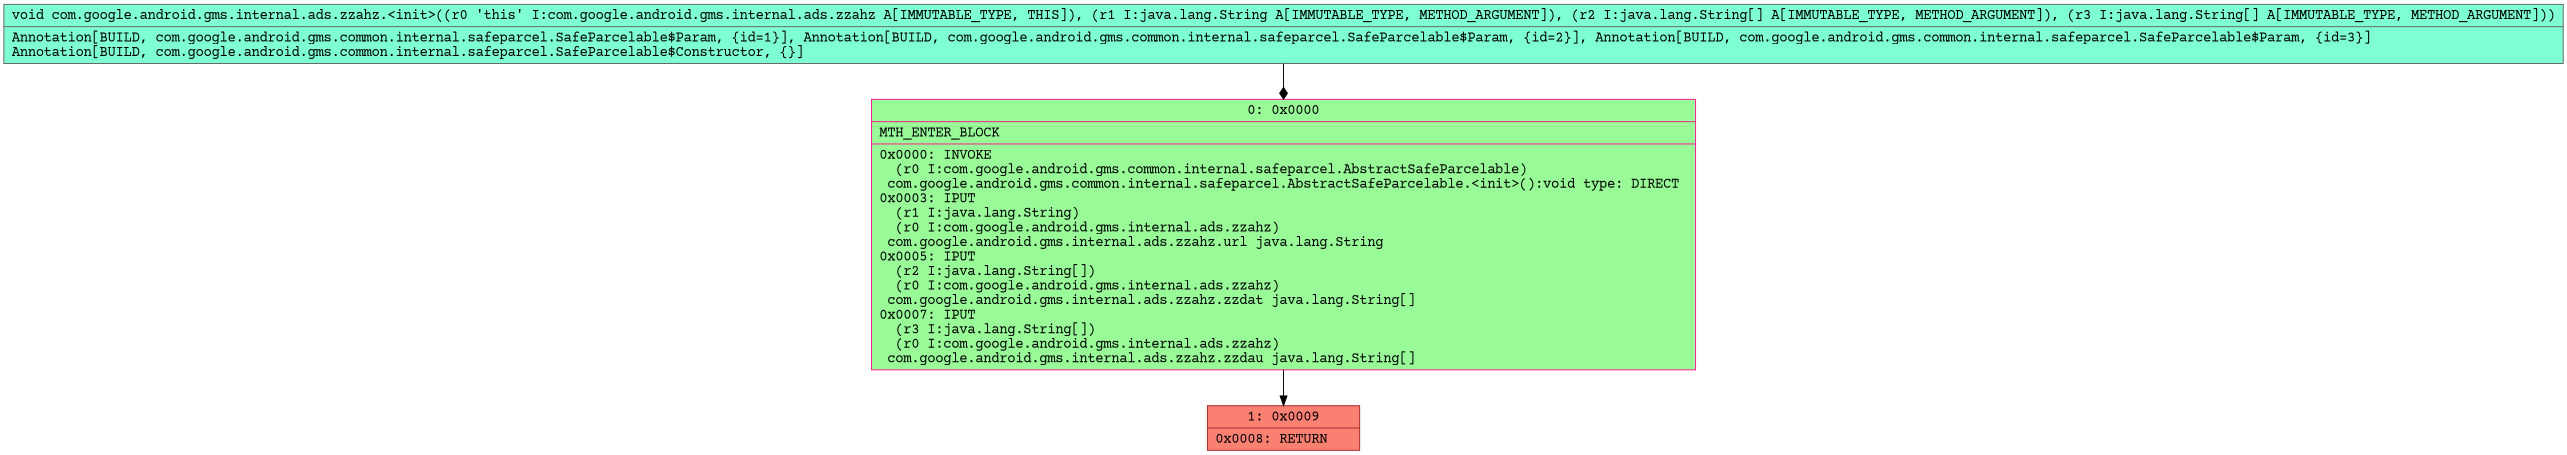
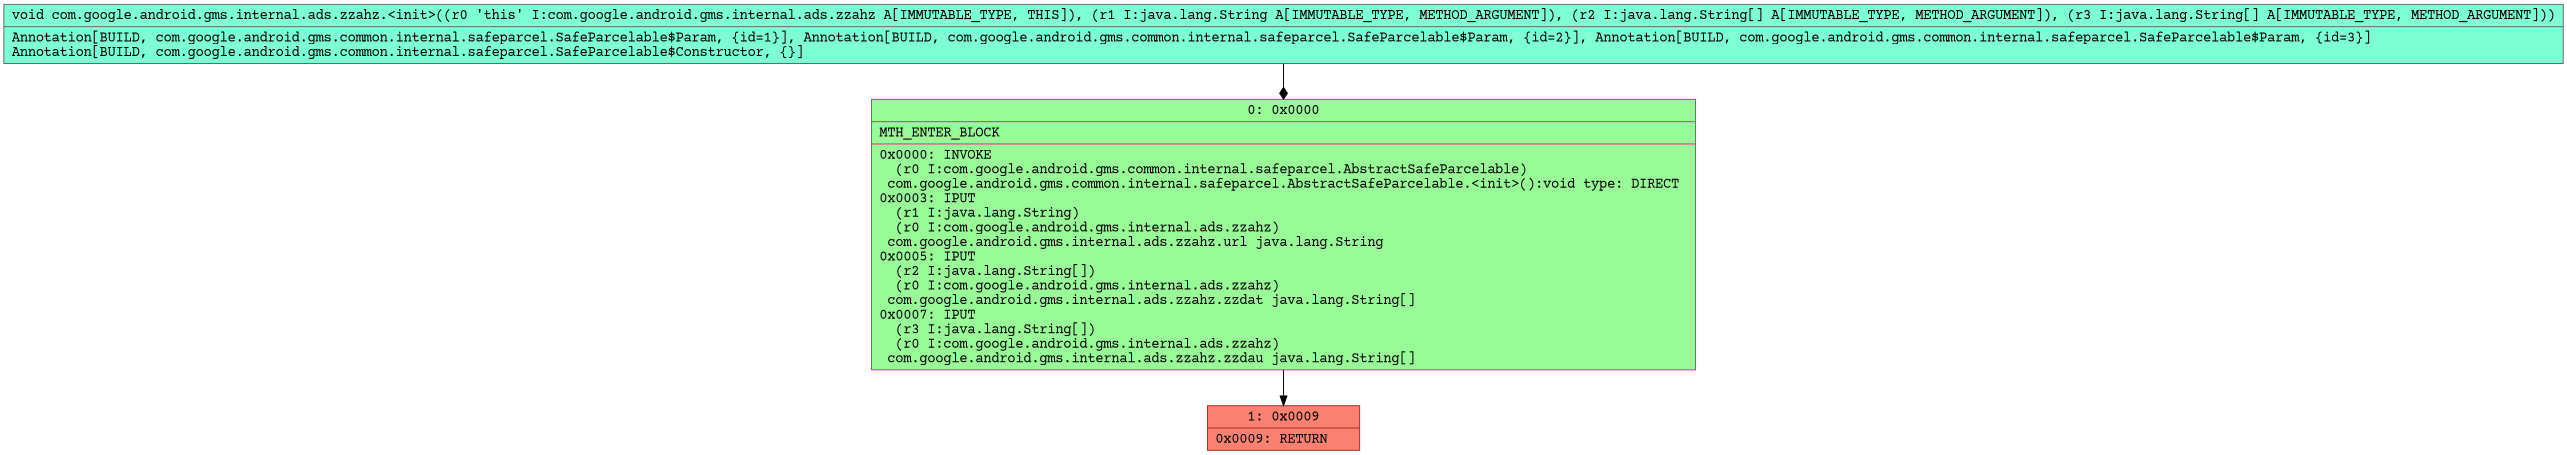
node "1: 0x0009": text "0x0008: RETURN" -> "0x0009: RETURN"
